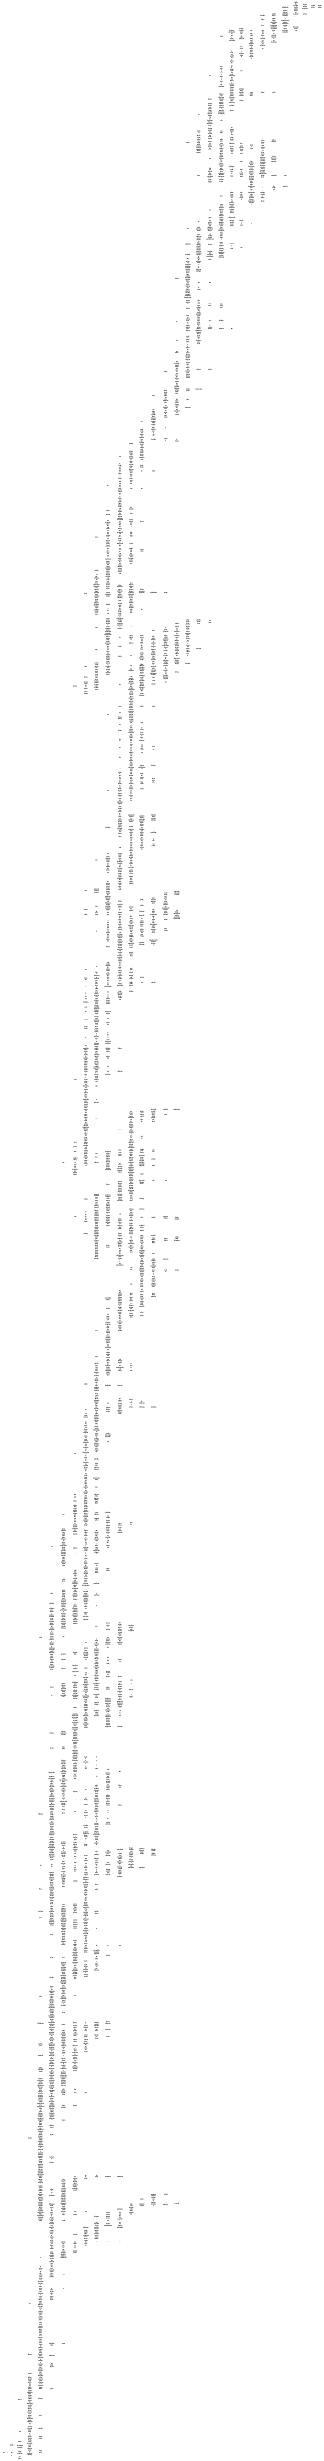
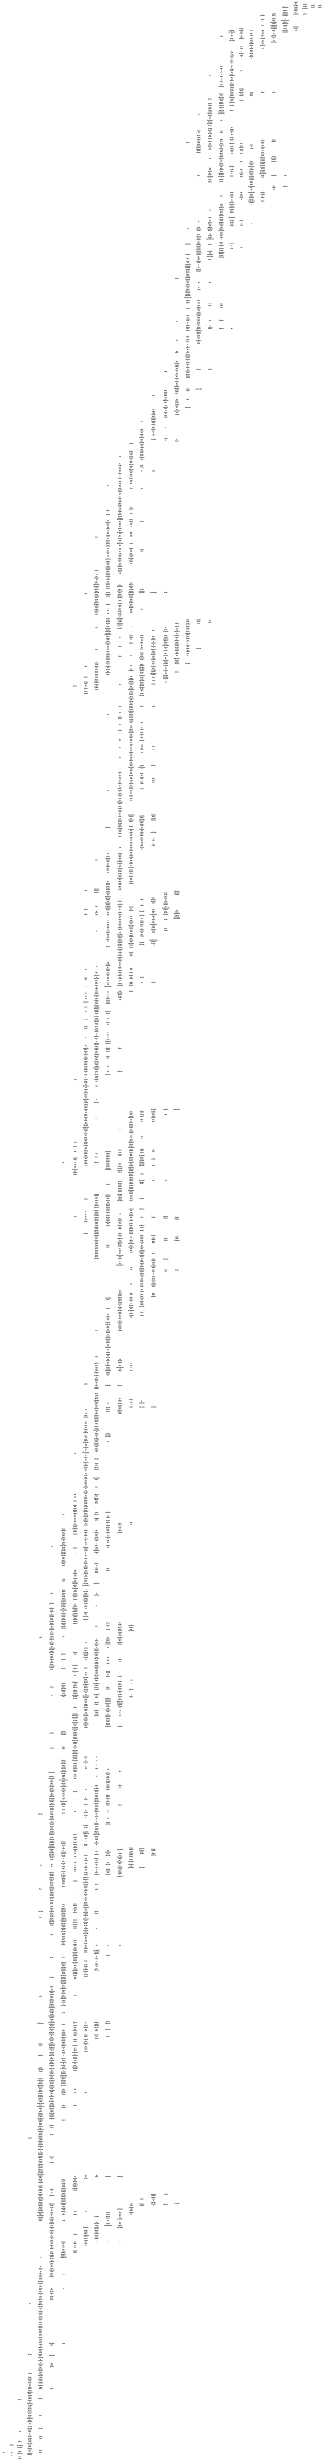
node "biogeochemical cycles": removed
